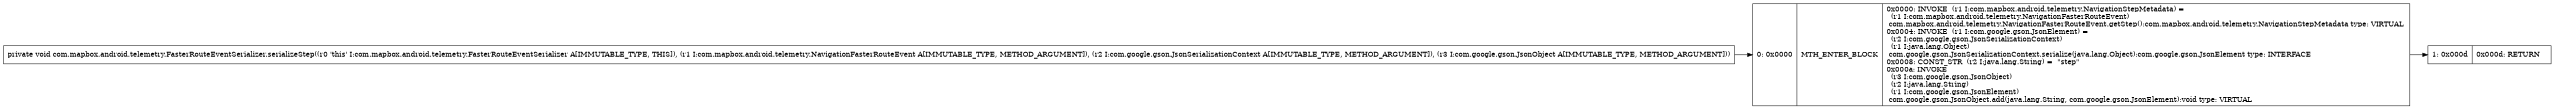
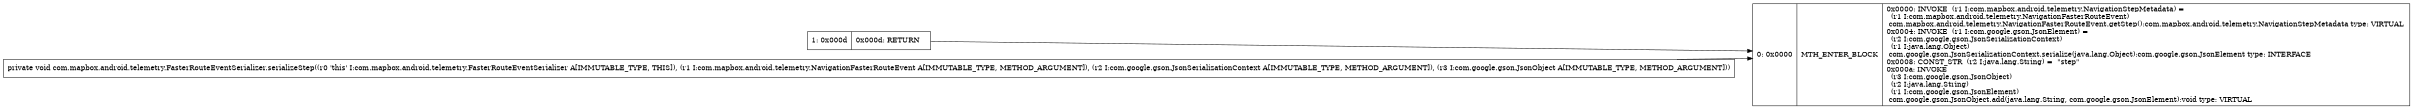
edge "0: 0x0000" -> "1: 0x000d": reversed
